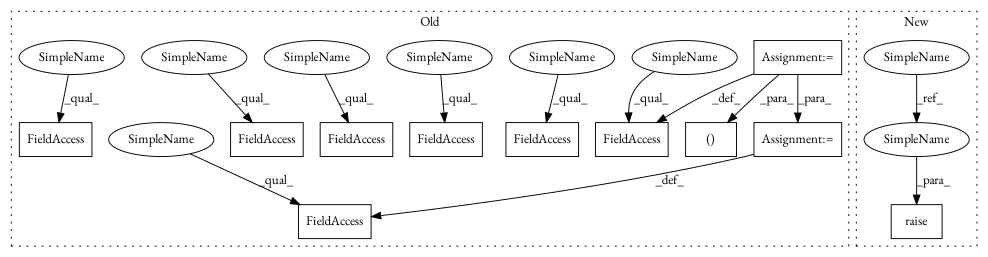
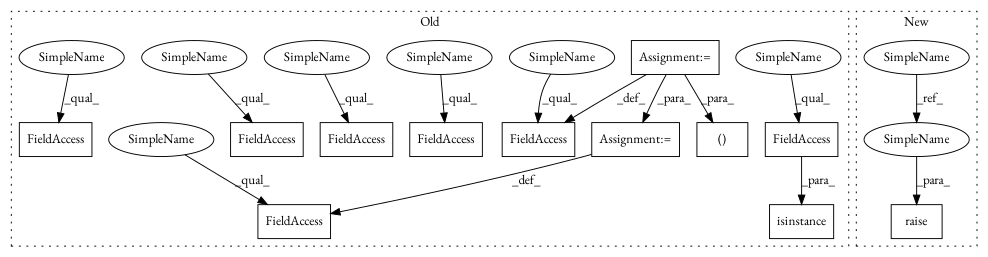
node "isinstance": added
